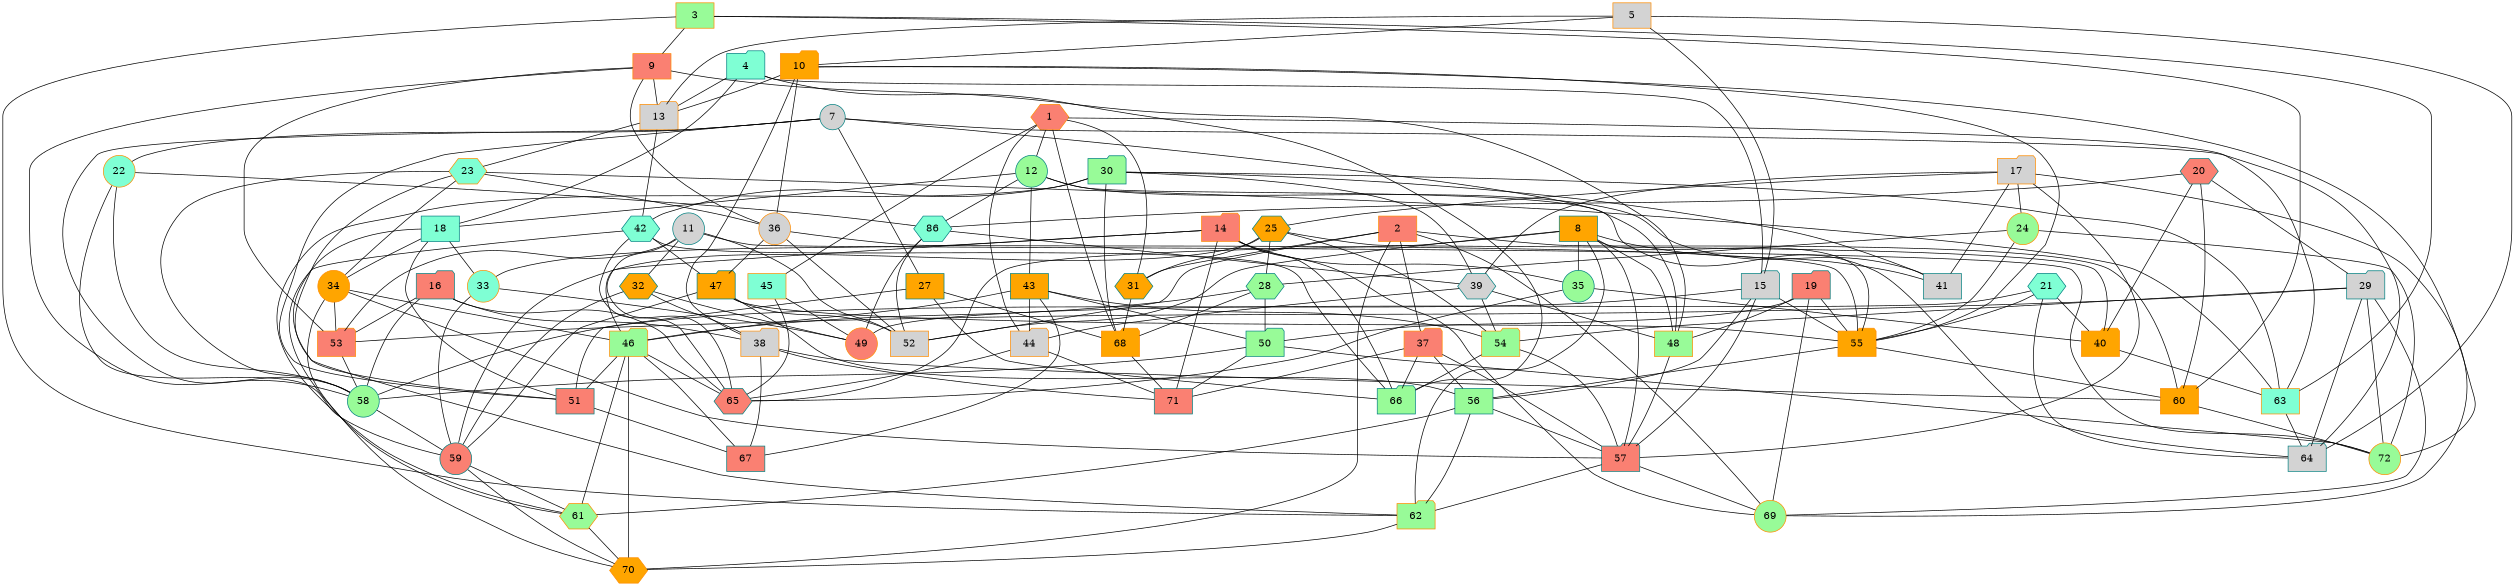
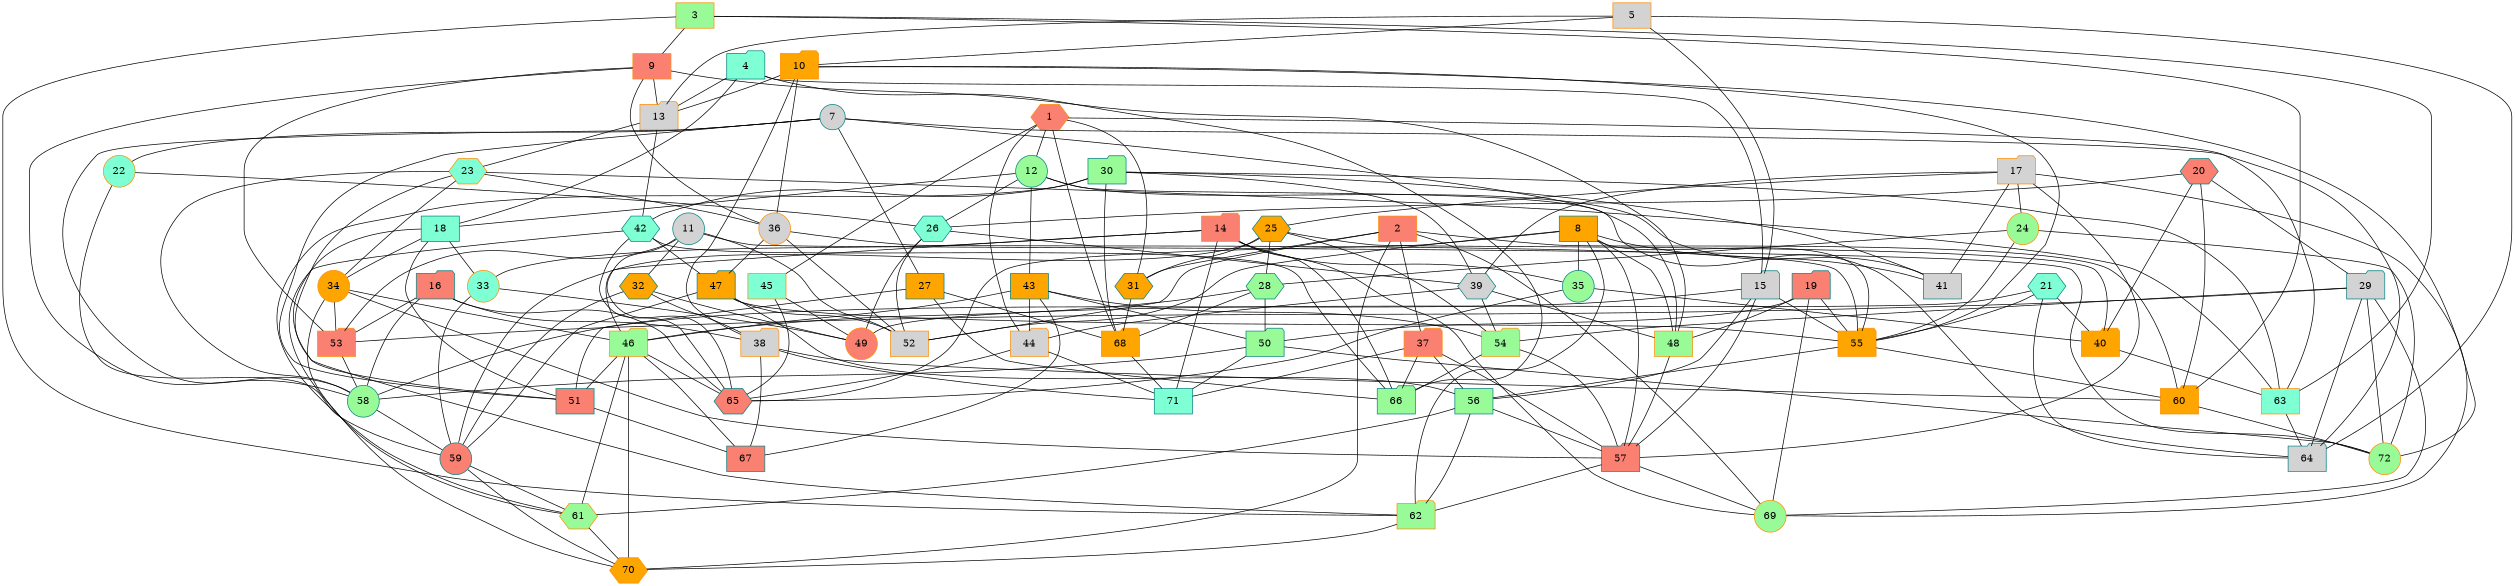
node "86": label "86" -> "26"
edge "22" -- "58": removed
node "71": fillcolor salmon -> aquamarine
